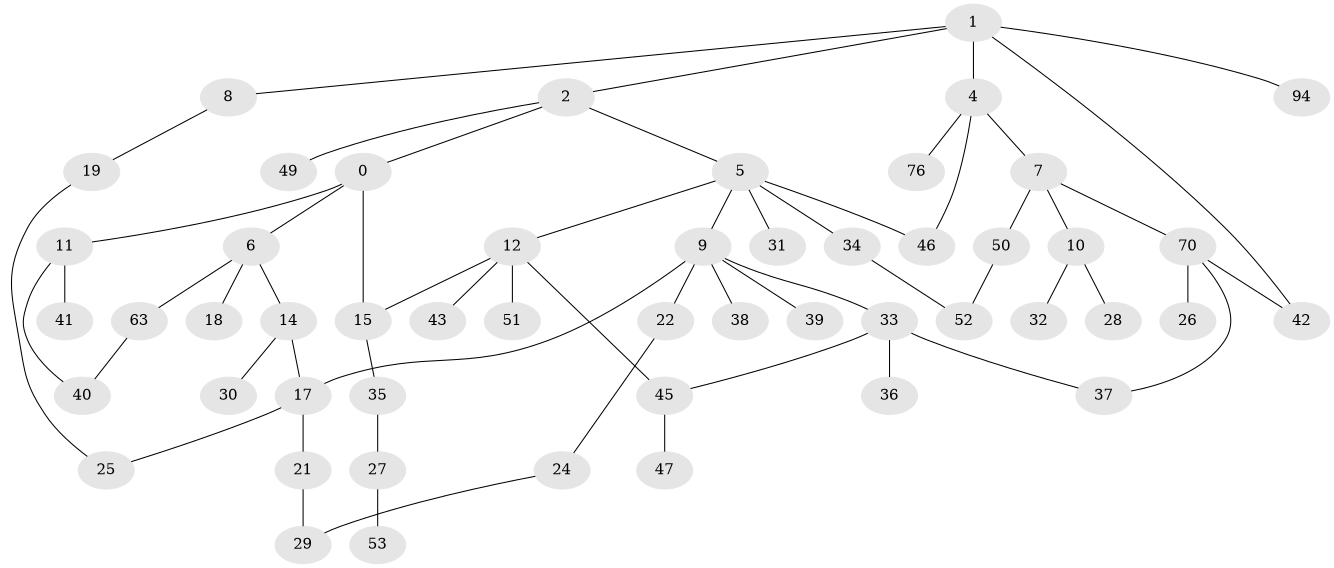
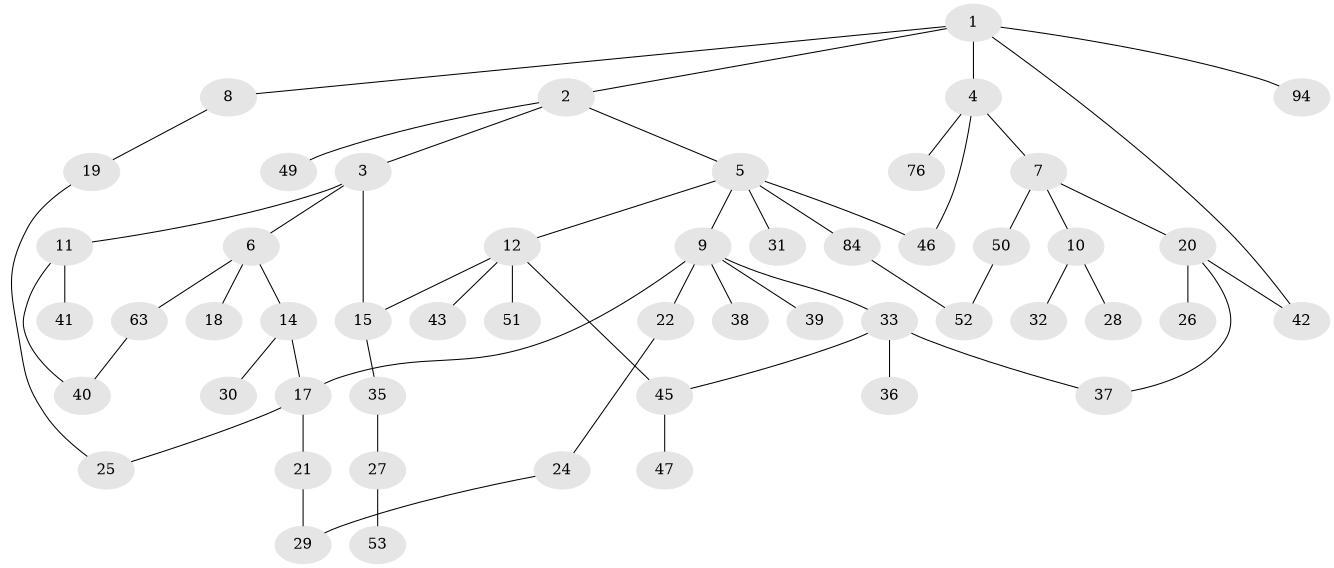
node "0": label "0" -> "3"
node "34": label "34" -> "84"
node "70": label "70" -> "20"
